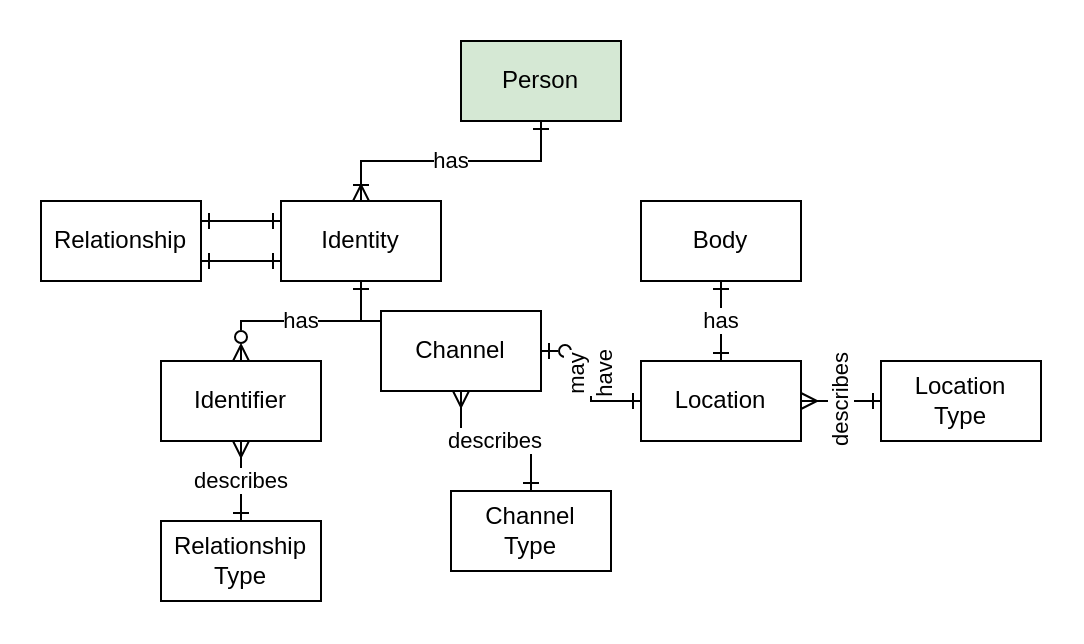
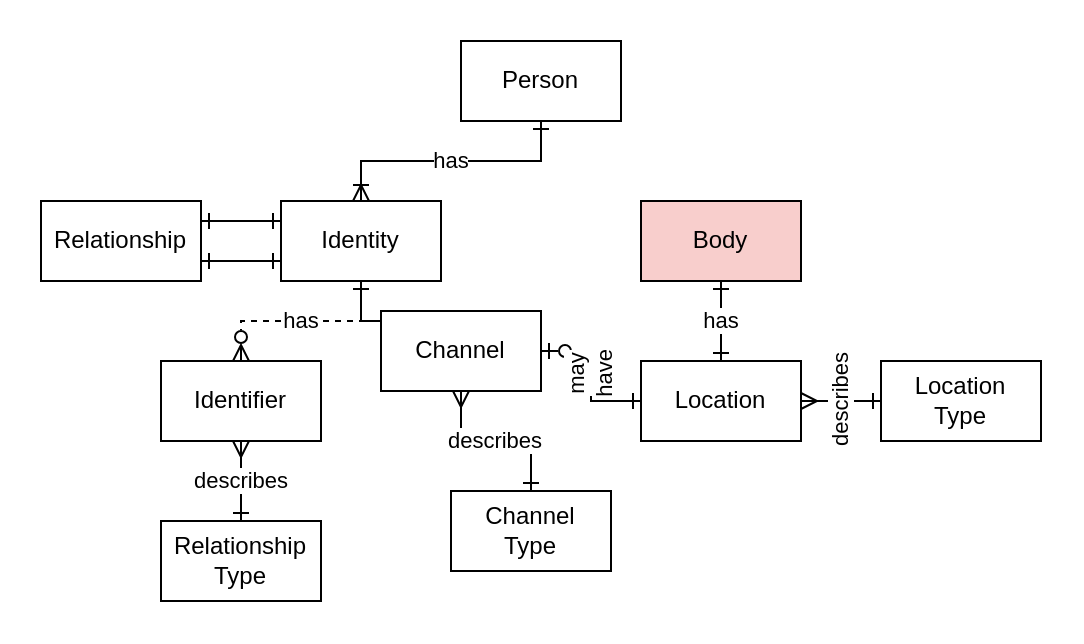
node "Person": fillcolor #d5e8d4 -> #ffffff
node "Body": fillcolor #ffffff -> #f8cecc
edge "Identity" -- "Identifier": style solid -> dashed
